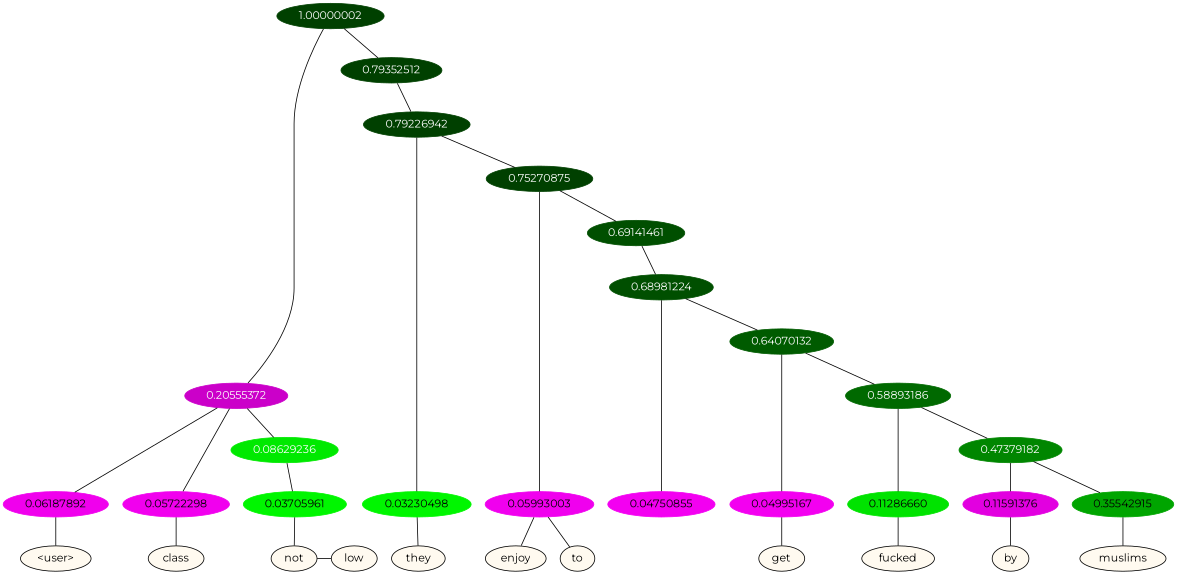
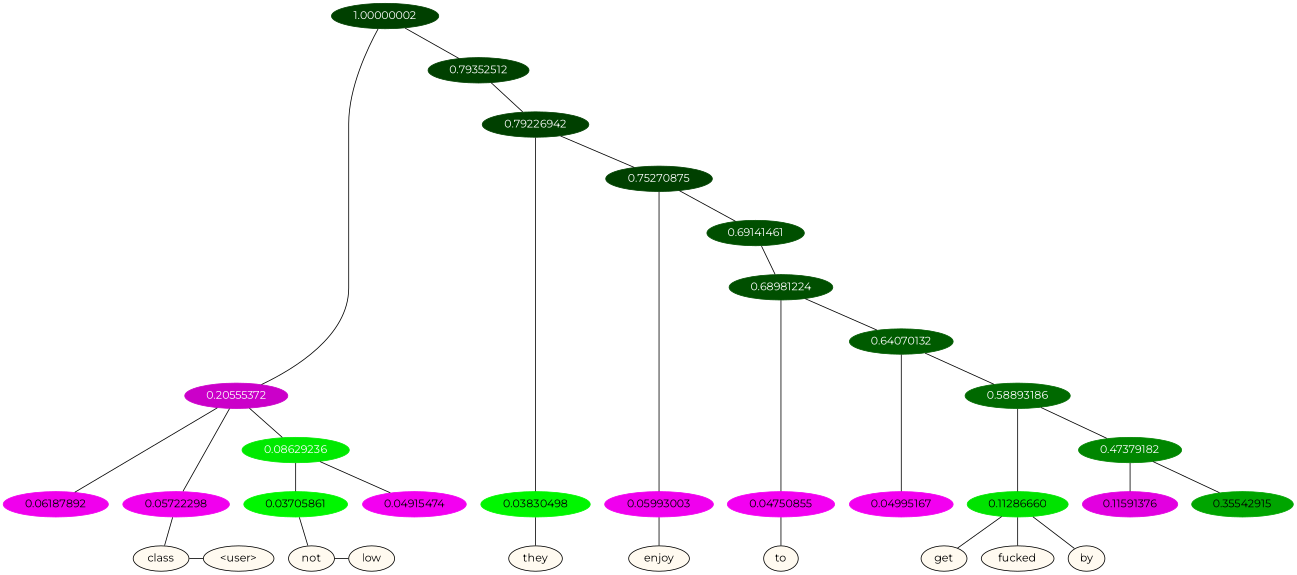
node "0.03705961": label "0.03705961" -> "0.03705861"
node "0.04915474": added
node "0.03230498": label "0.03230498" -> "0.03830498"
edge "0.06187892" -- "<user>": now "class" -- "<user>"
edge "0.04995167" -- "get": now "0.11286660" -- "get"
edge "0.11591376" -- "by": now "0.11286660" -- "by"
edge "0.05993003" -- "to": now "0.04750855" -- "to"
node "muslims": removed
